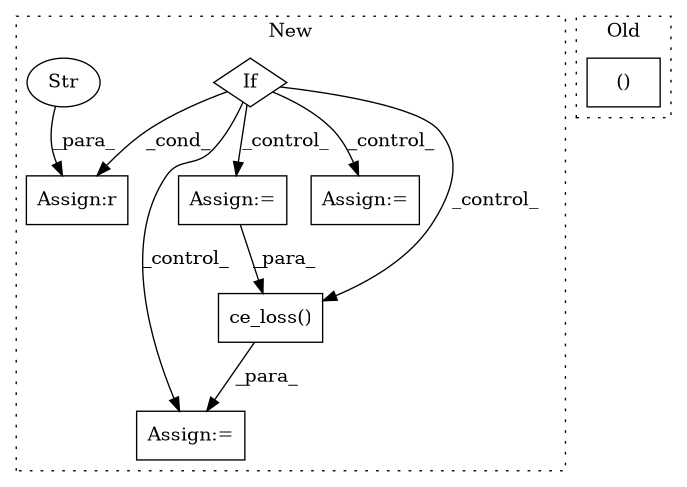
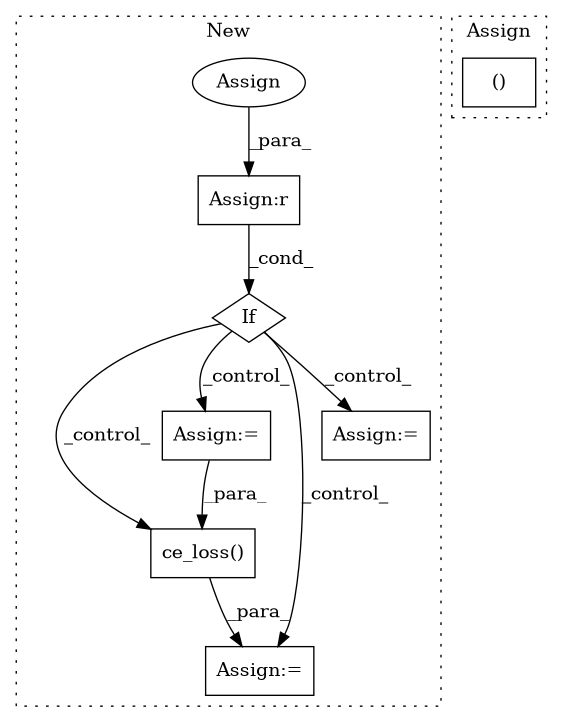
cluster "Old": label "Old" -> "Assign"
node "Str": label "Str" -> "Assign"
edge "If" -> "Assign:r": reversed
